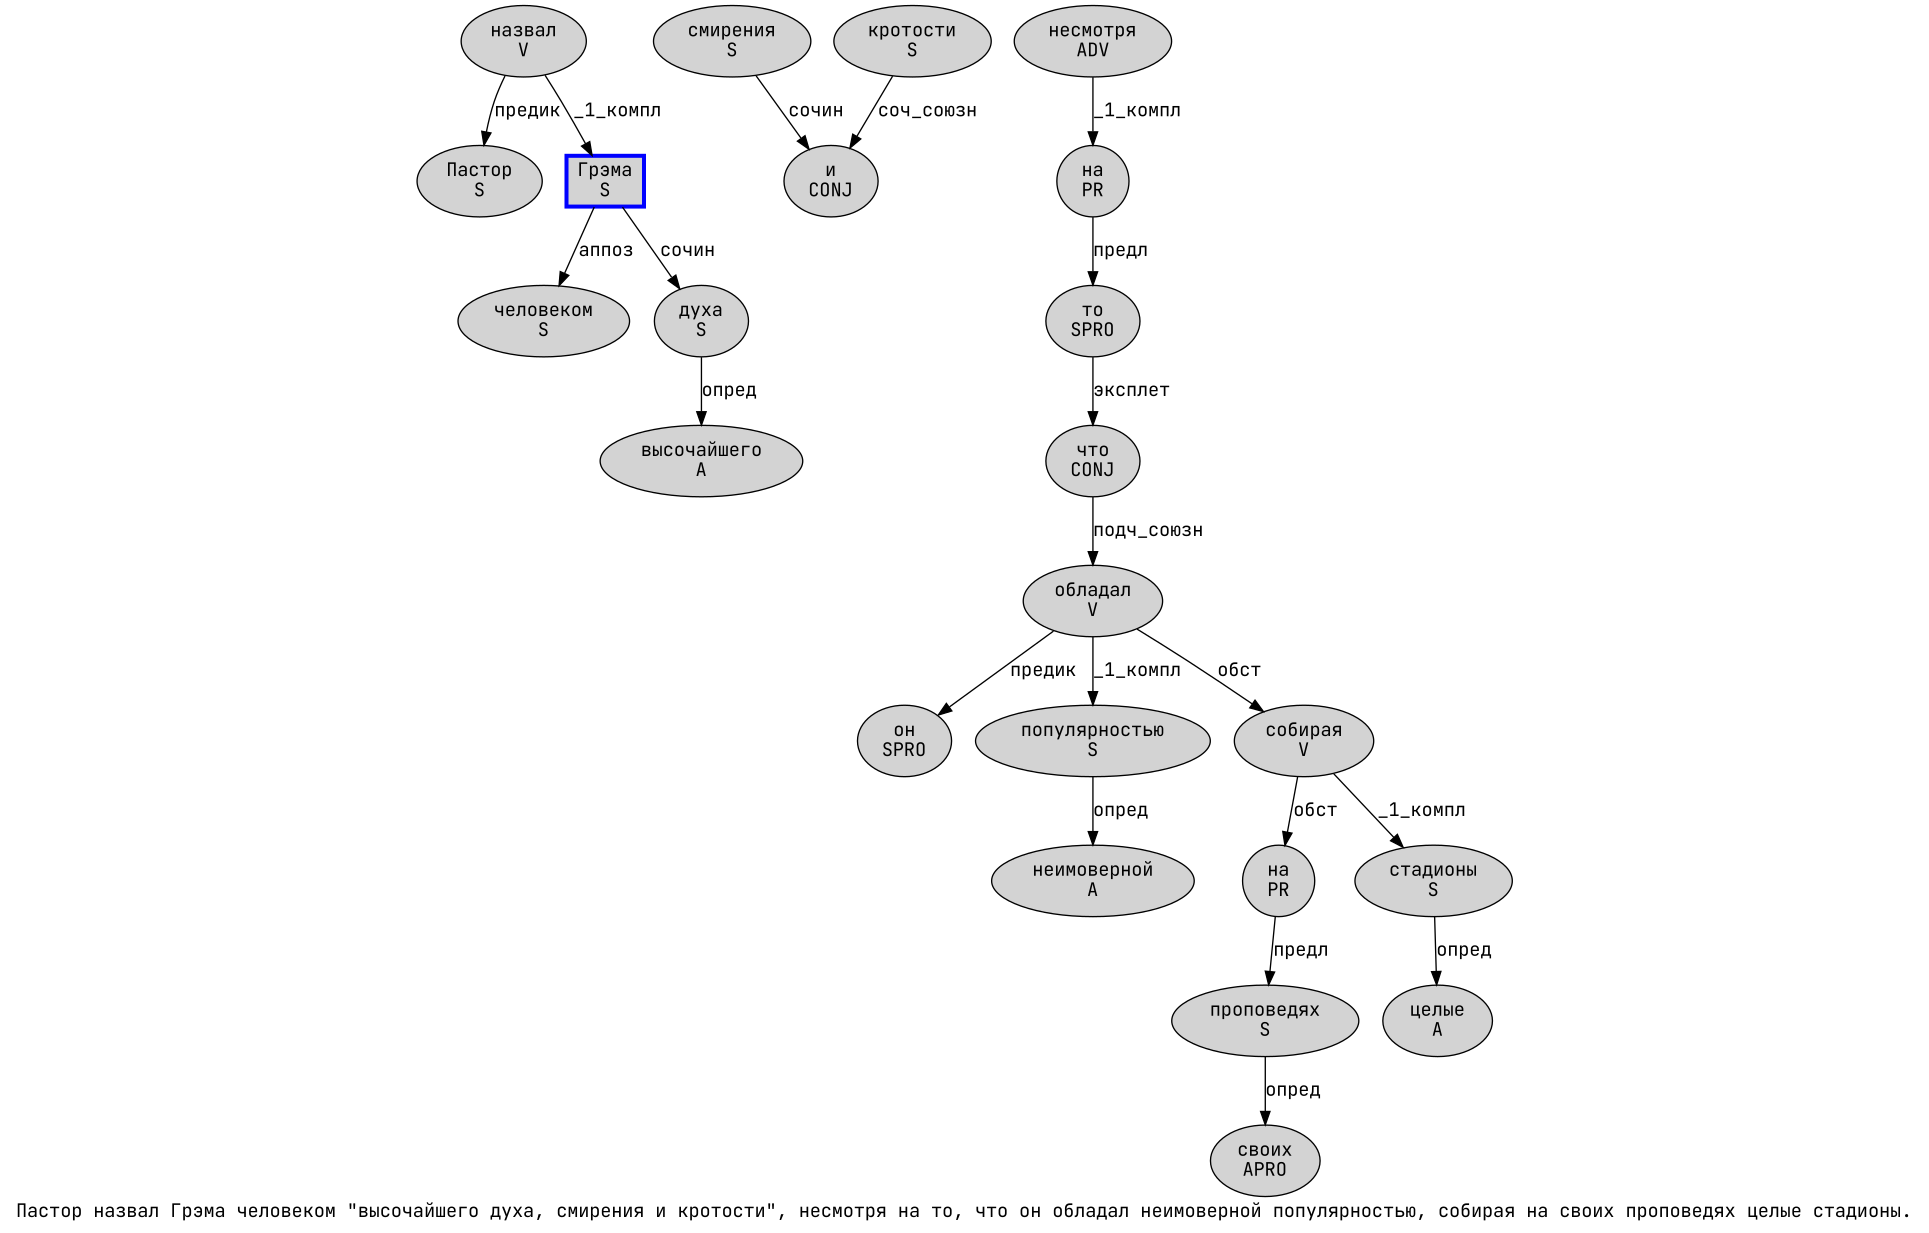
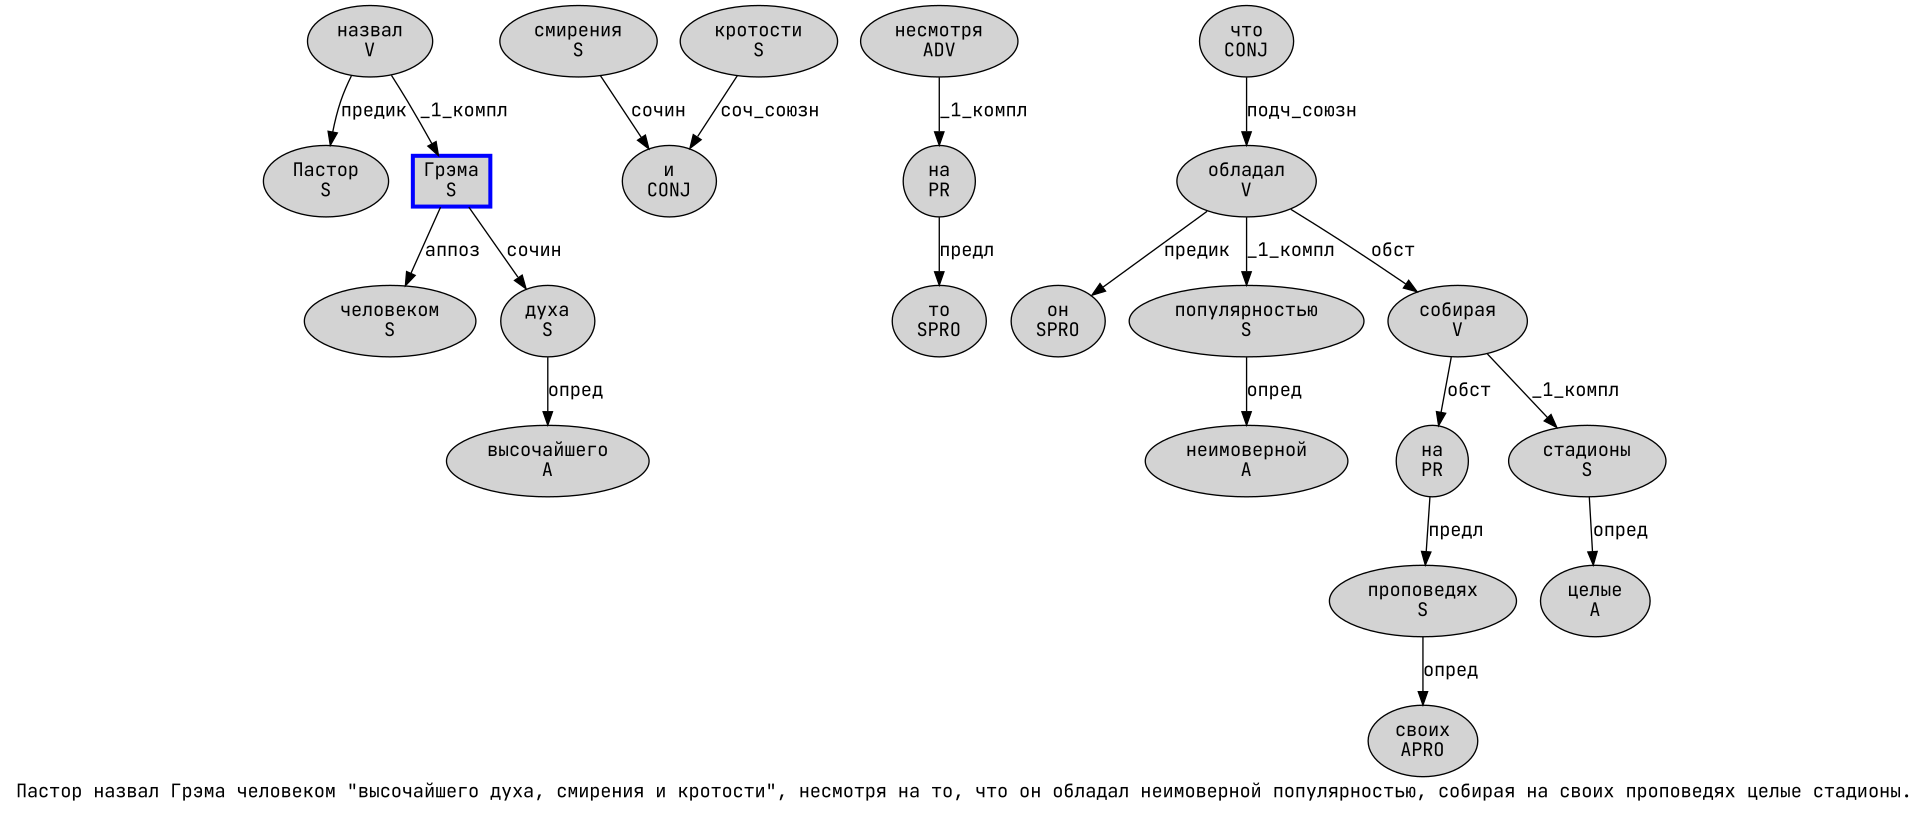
edge "то SPRO" -> "что CONJ": removed, label "эксплет"
